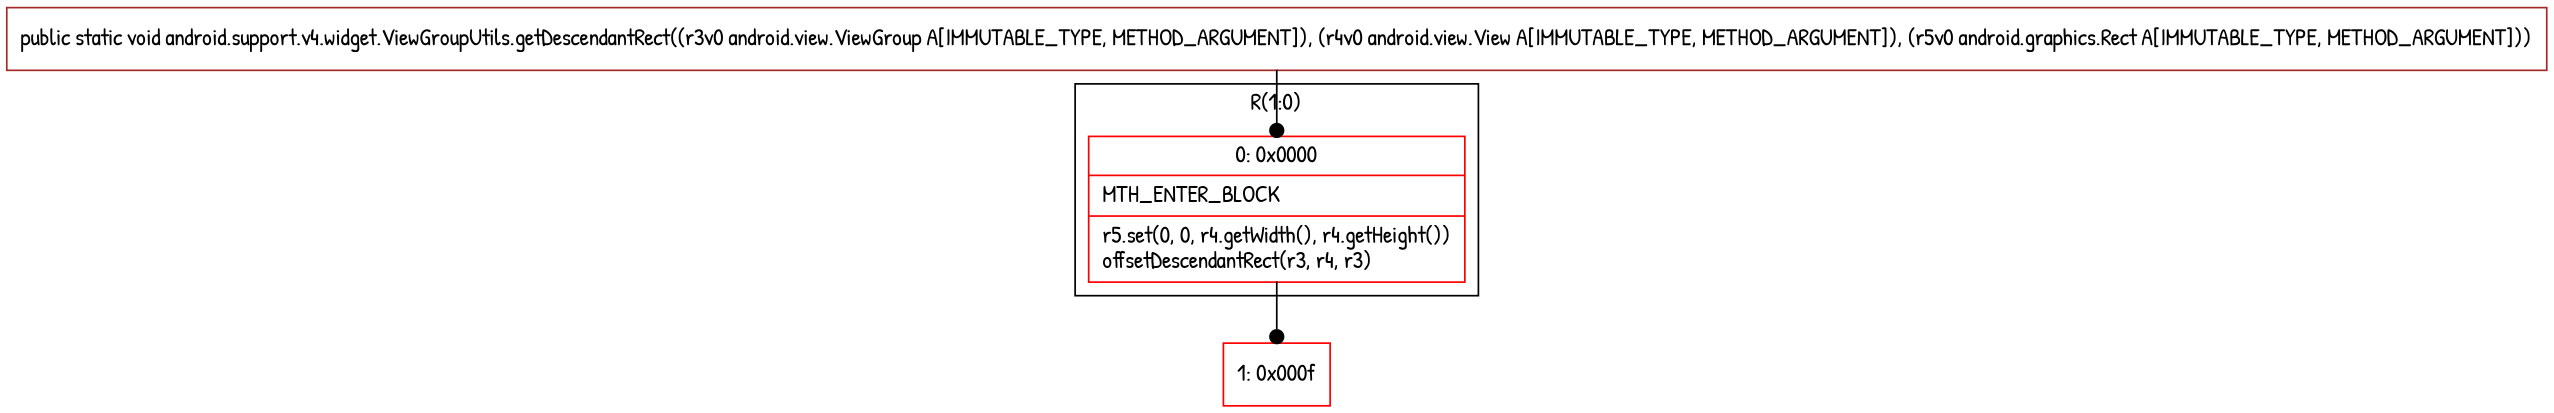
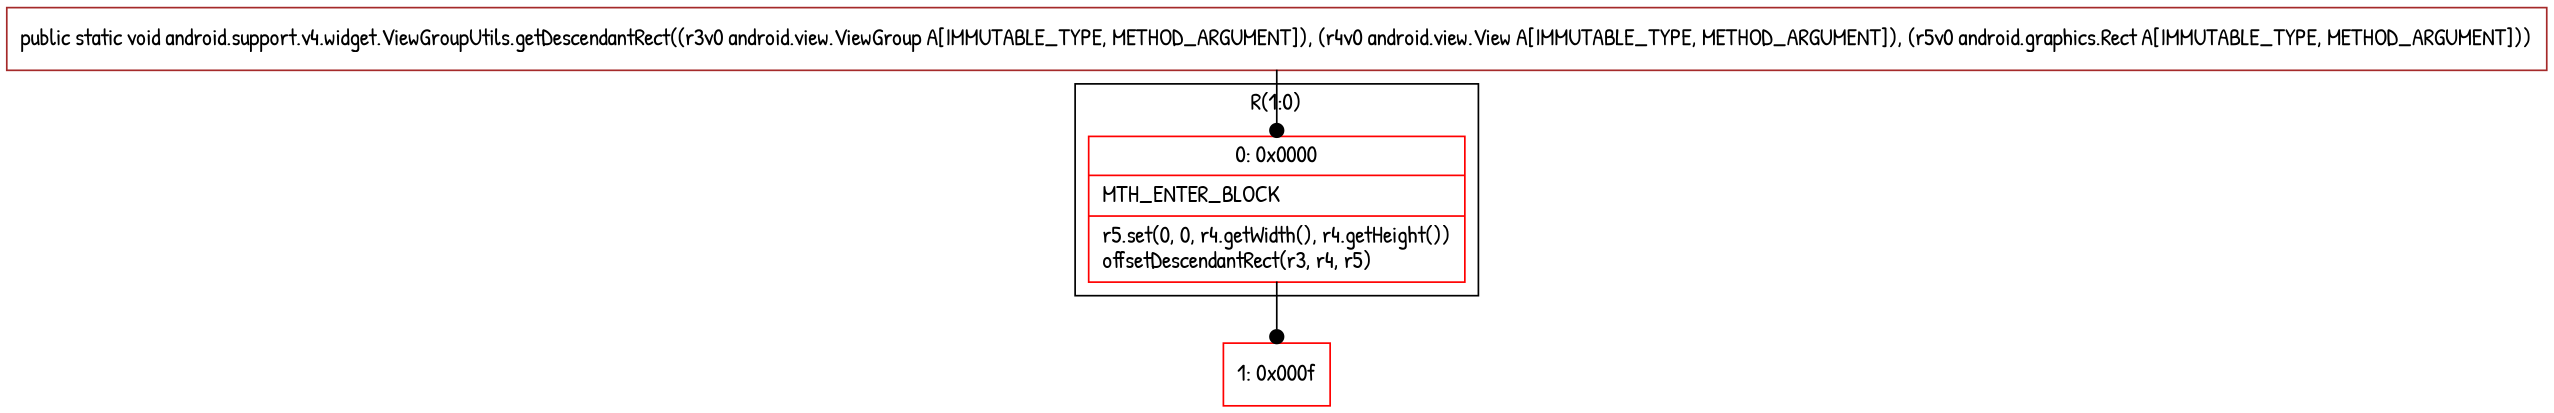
node "0: 0x0000": text "offsetDescendantRect(r3, r4, r3)" -> "offsetDescendantRect(r3, r4, r5)"
